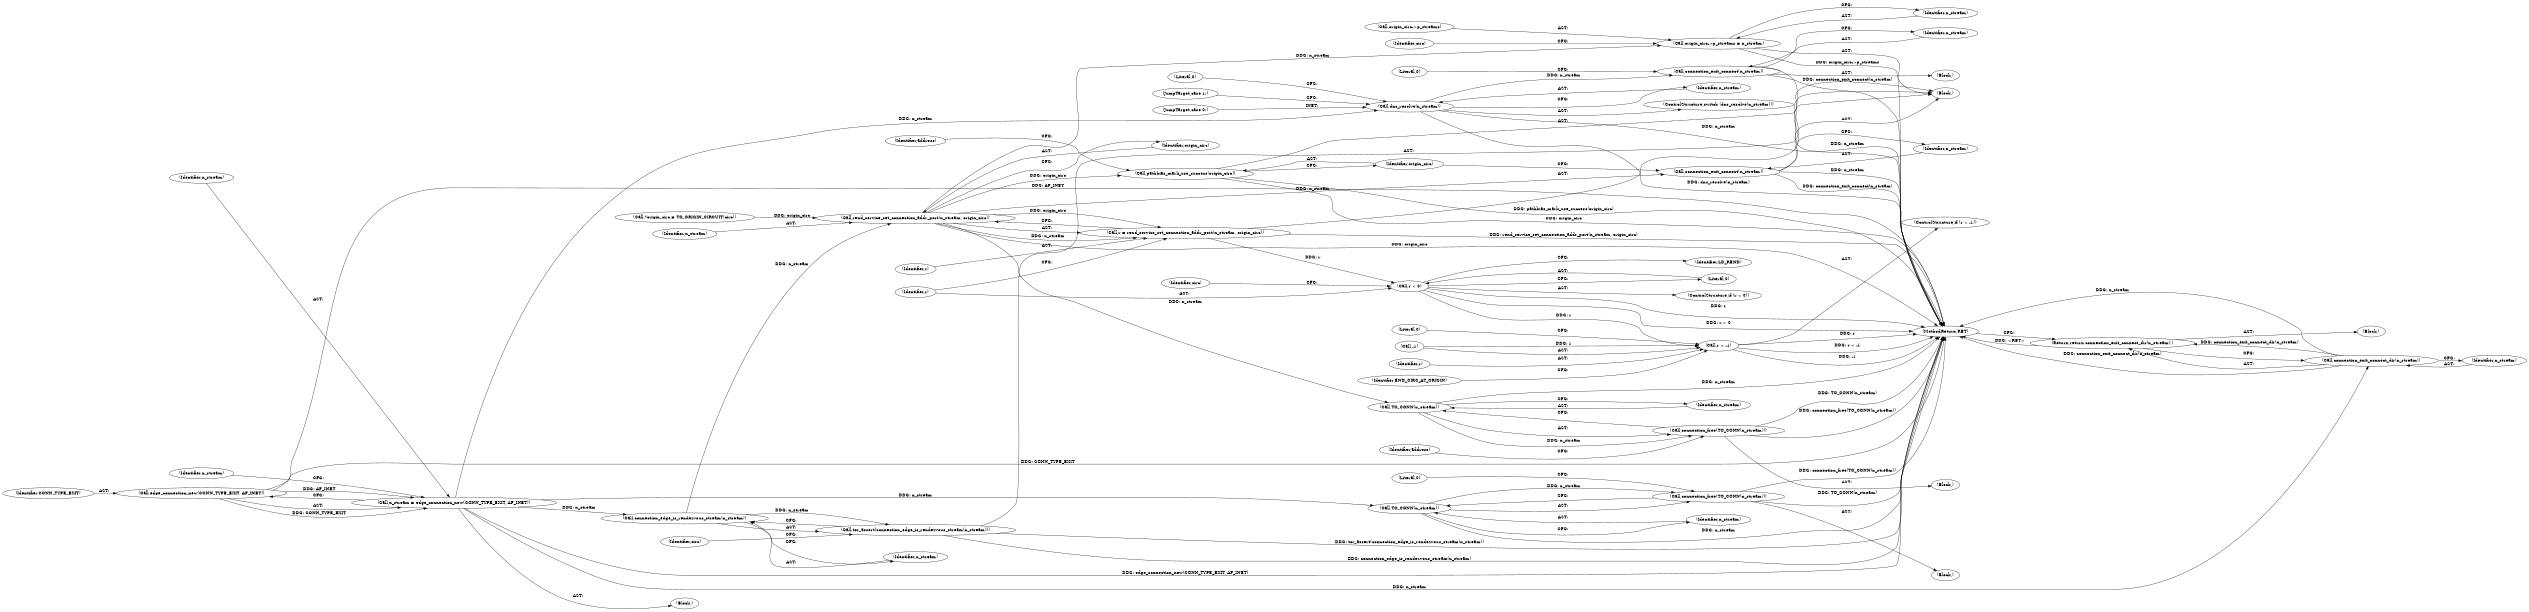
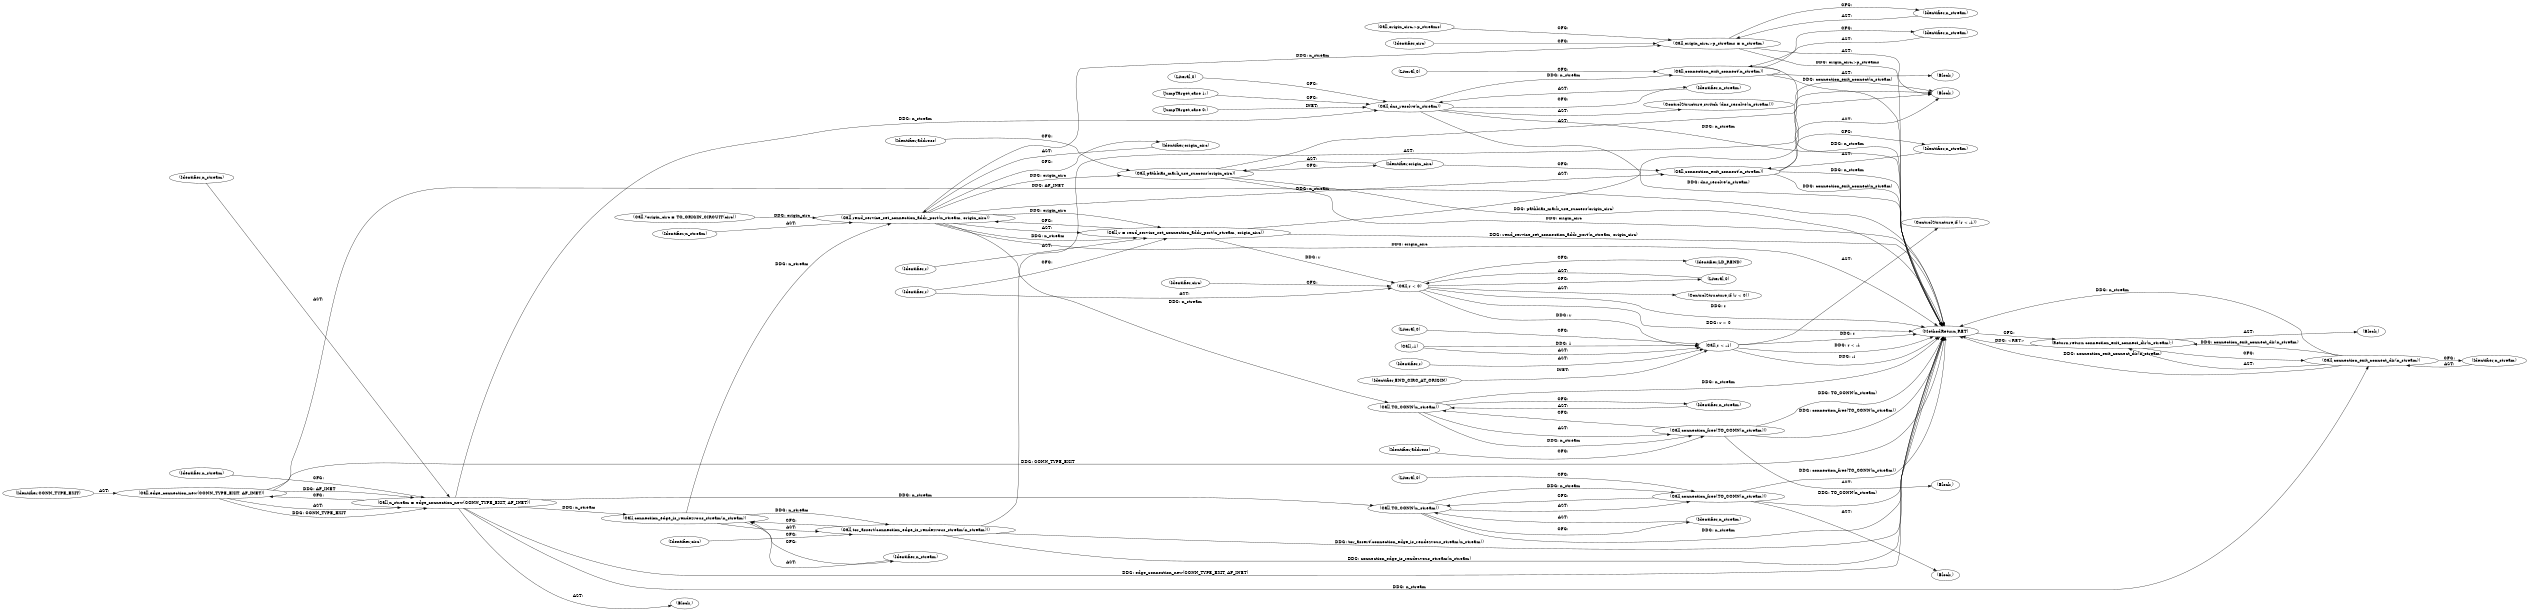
edge "(Call,origin_circ->p_streams)" -> "(Call,origin_circ->p_streams = n_stream)": label "AST: " -> "CFG: "
edge "(Identifier,END_CIRC_AT_ORIGIN)" -> "(Call,r < -1)": label "CFG: " -> "INET: "
